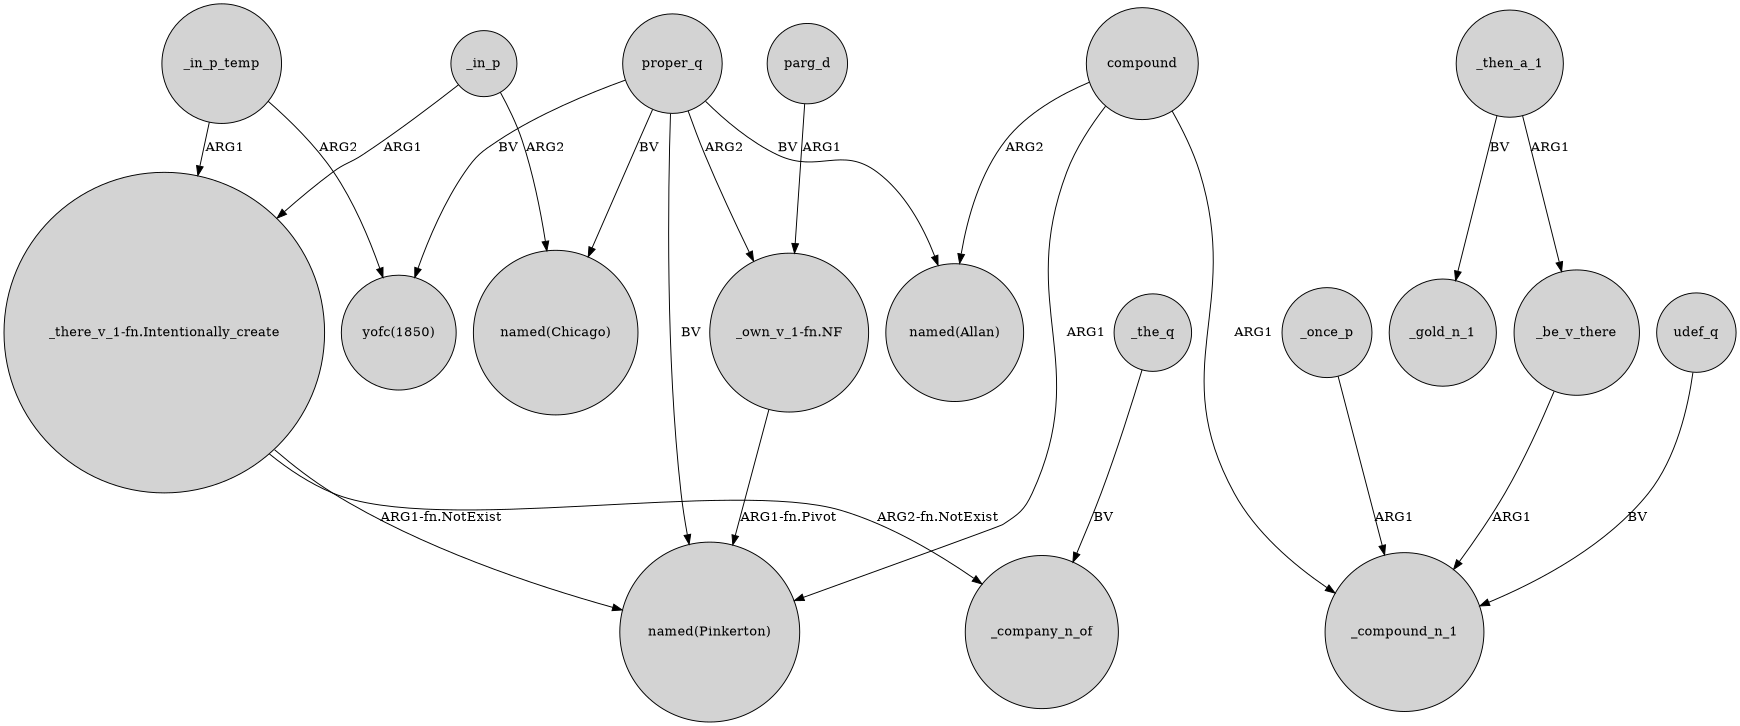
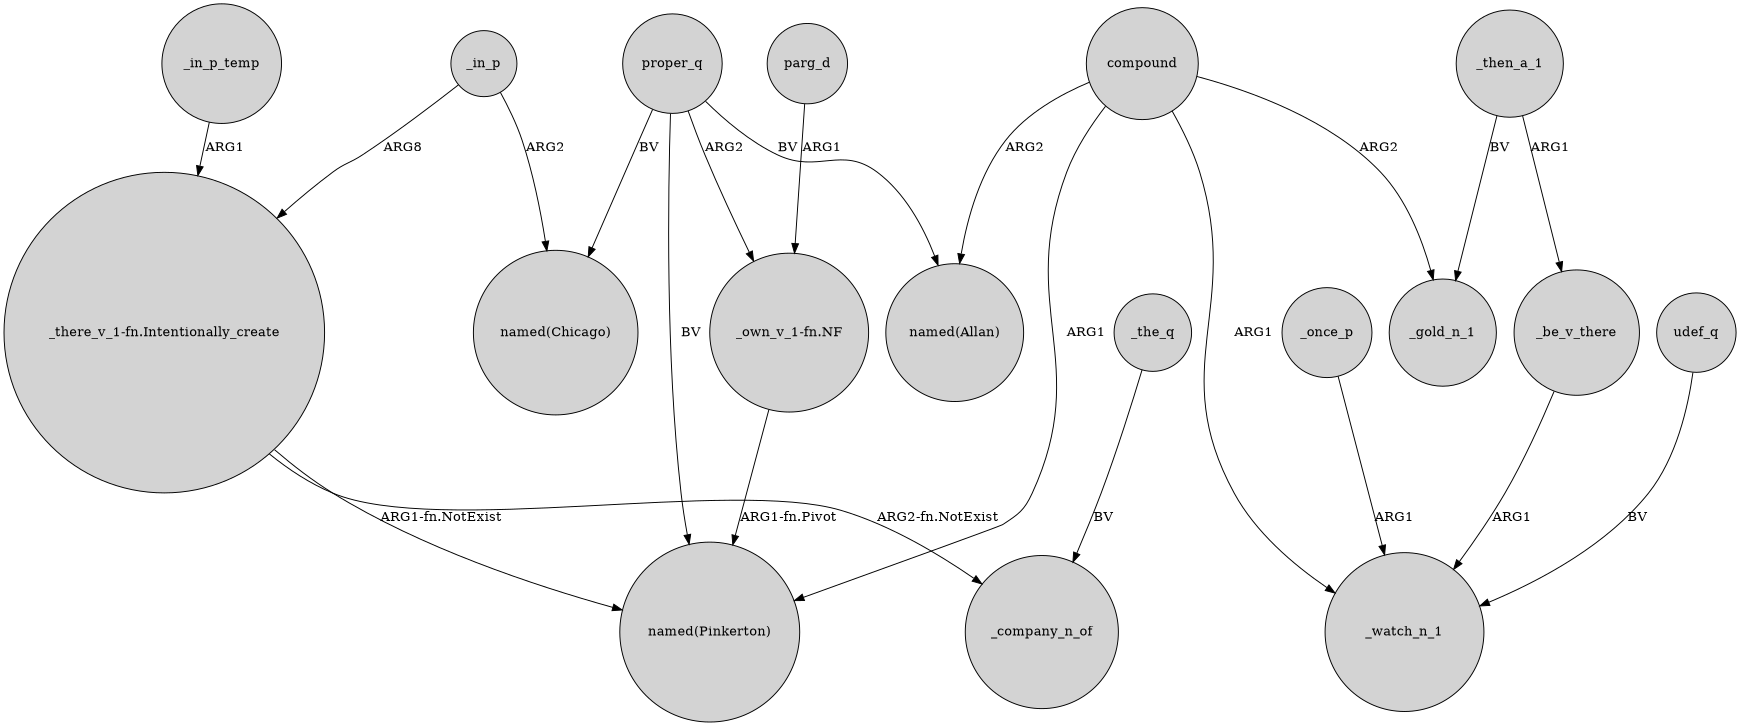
edge "compound" -> "_gold_n_1": added, label "ARG2"
edge "_in_p" -> "_there_v_1-fn.Intentionally_create": label "ARG1" -> "ARG8"
node "yofc(1850)": removed
node "_compound_n_1": label "_compound_n_1" -> "_watch_n_1"
